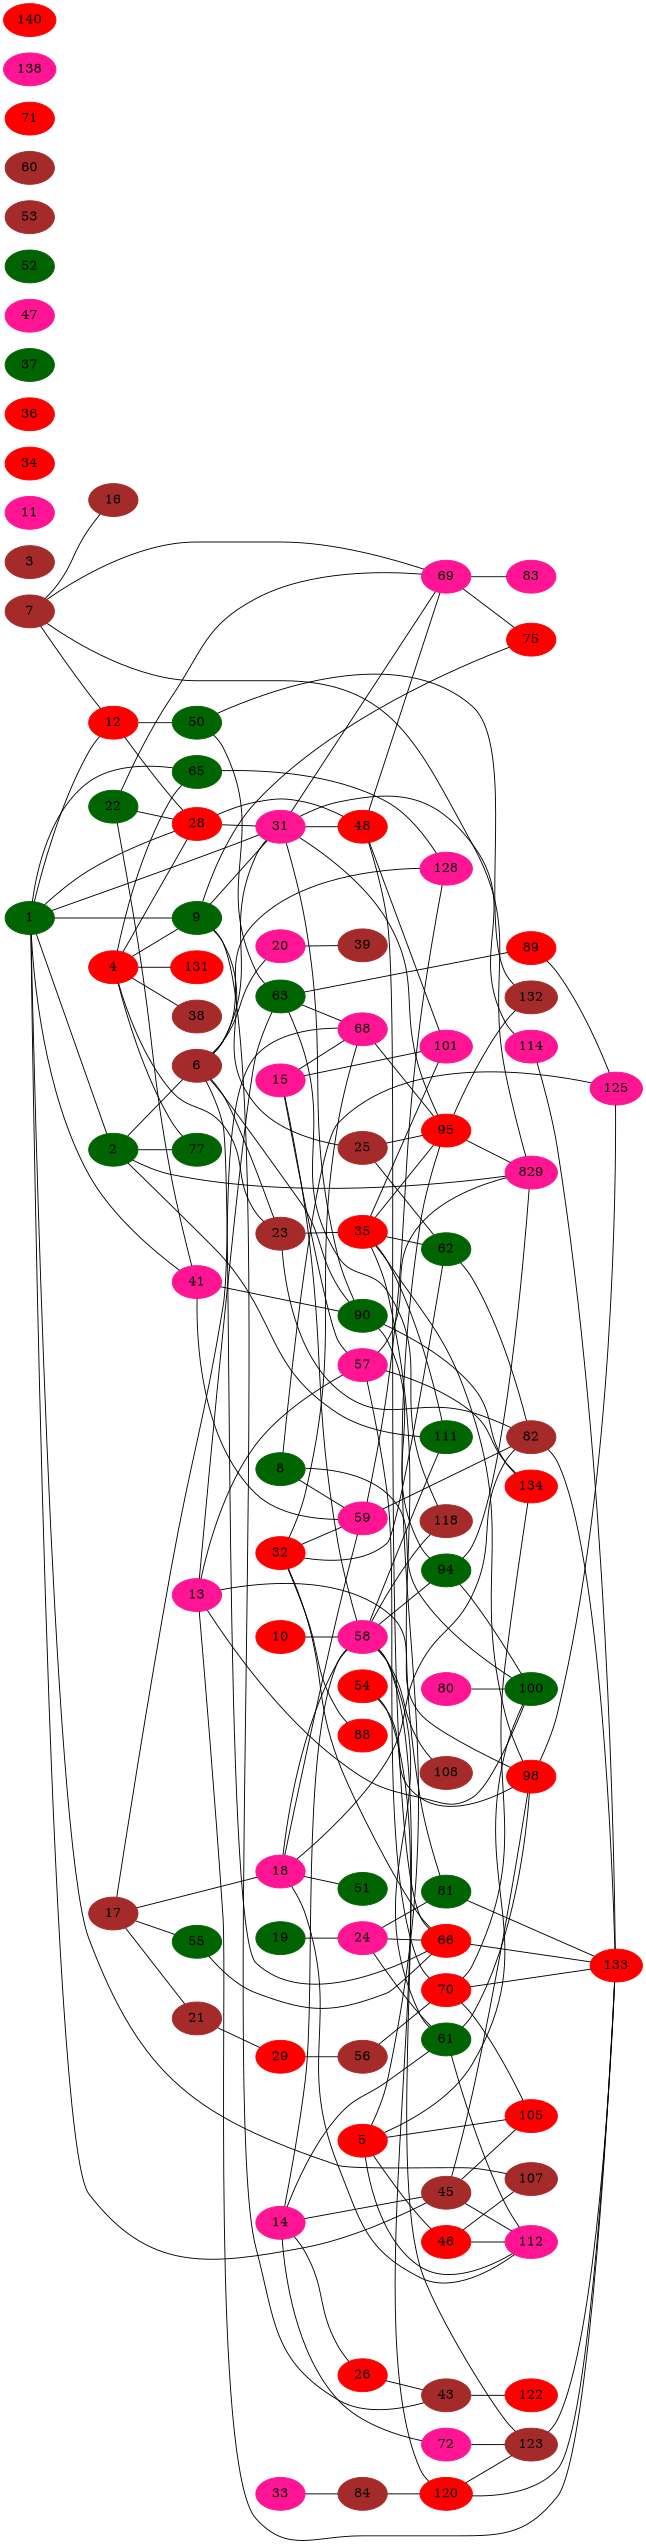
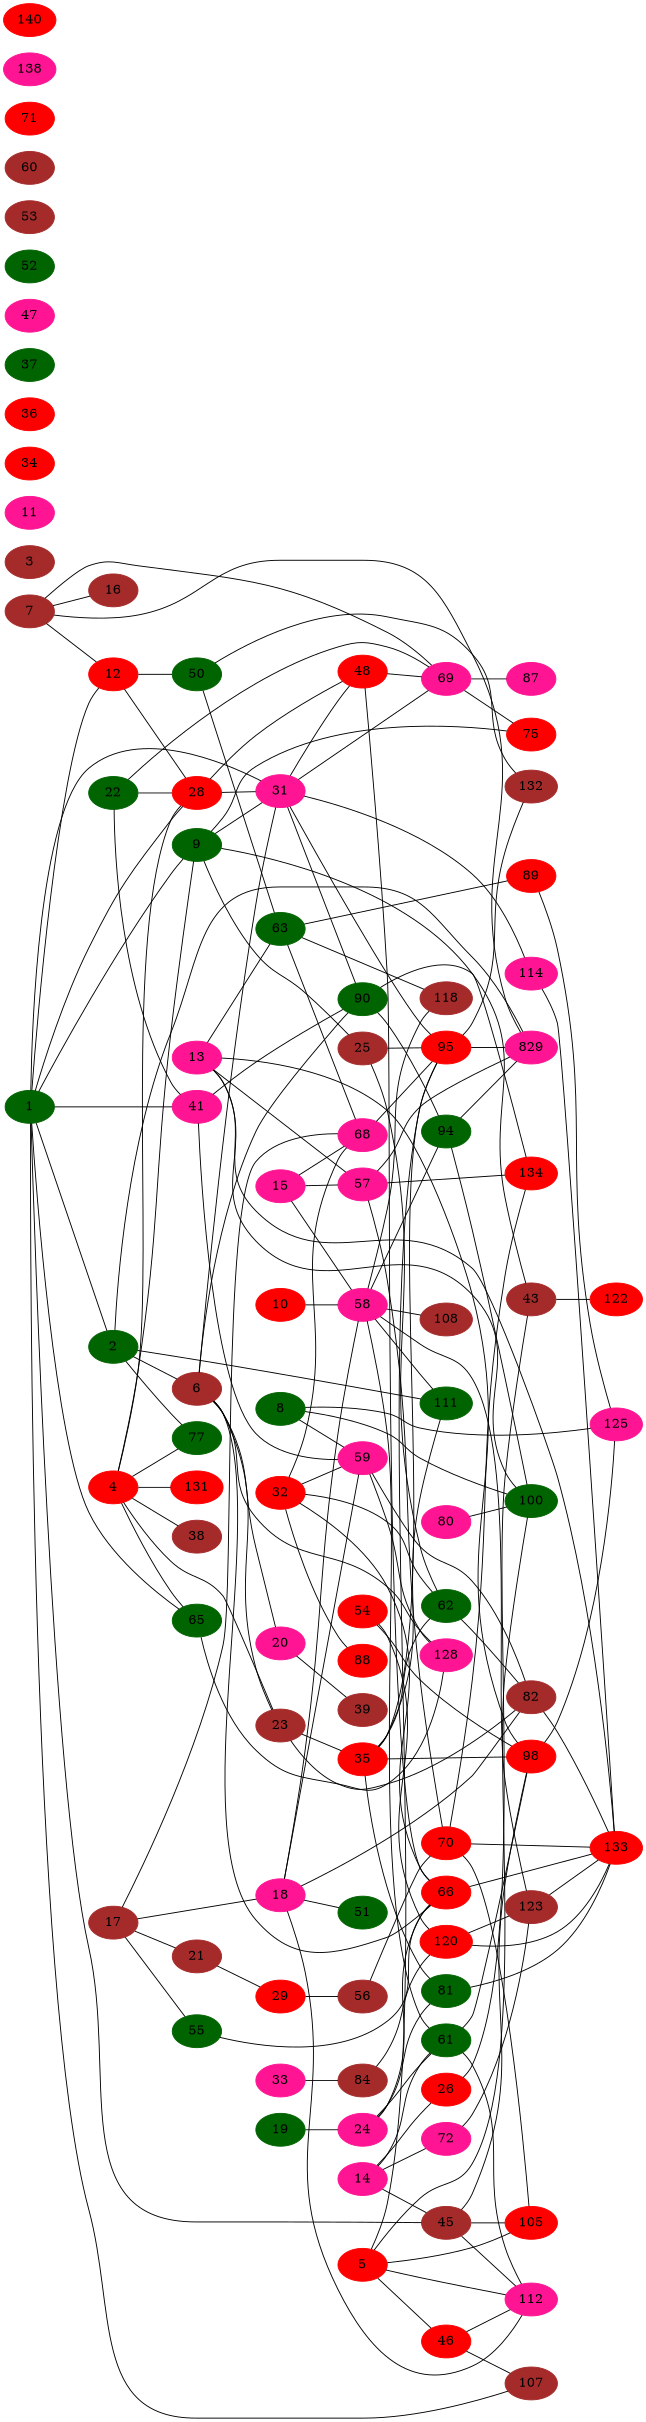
node "83": label "83" -> "87"
node "101": removed
edge "58" -- "14": removed
